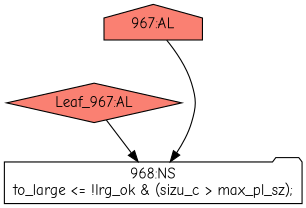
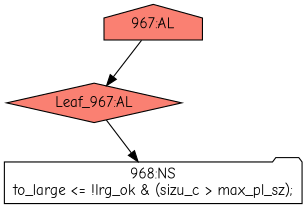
edge "967:AL" -> "968:NS to_large <= !lrg_ok & (sizu_c > max_pl_sz);": now "967:AL" -> "Leaf_967:AL"
